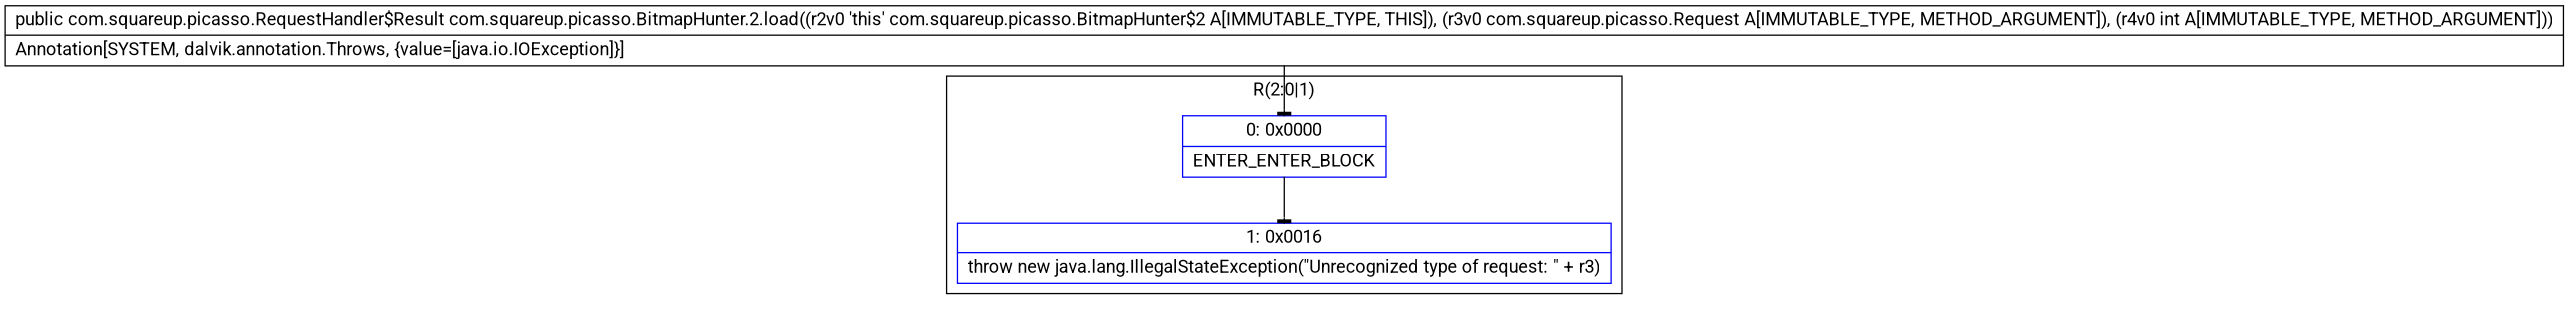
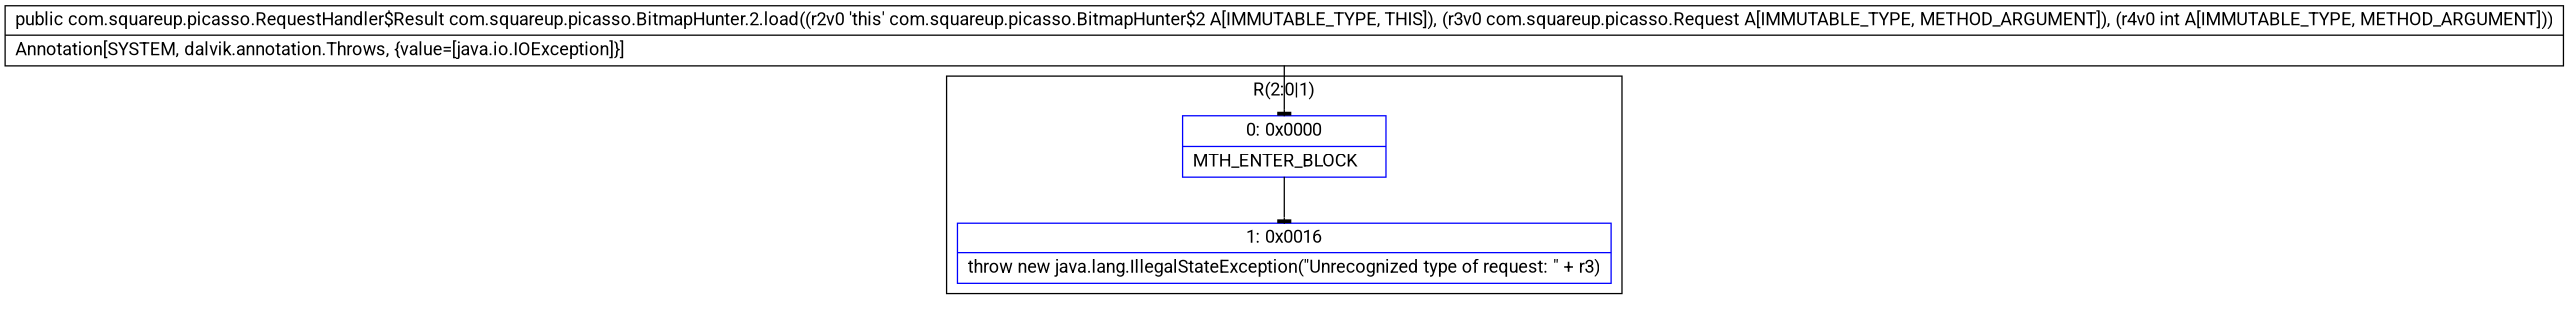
node "0: 0x0000": text "ENTER_ENTER_BLOCK" -> "MTH_ENTER_BLOCK"
